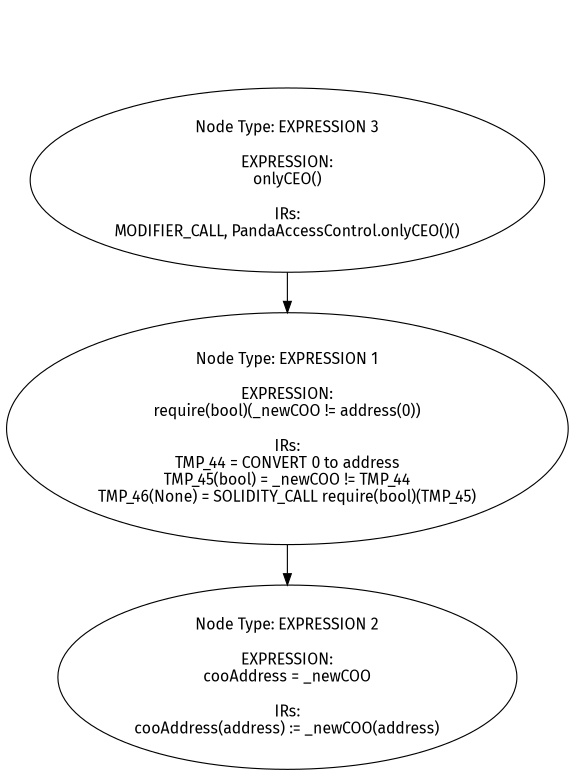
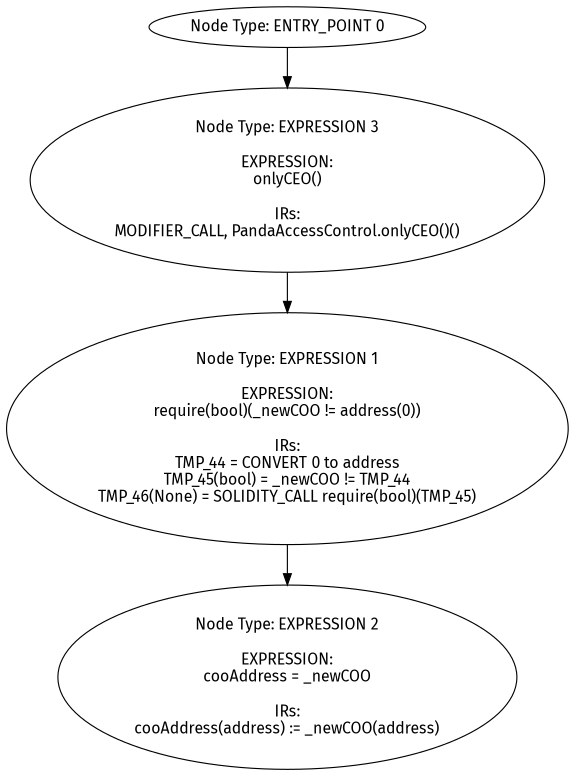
node "Node Type: ENTRY_POINT 0": added
